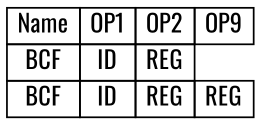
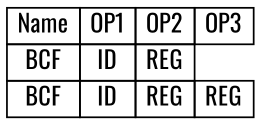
node "Name": text "OP9" -> "OP3"
